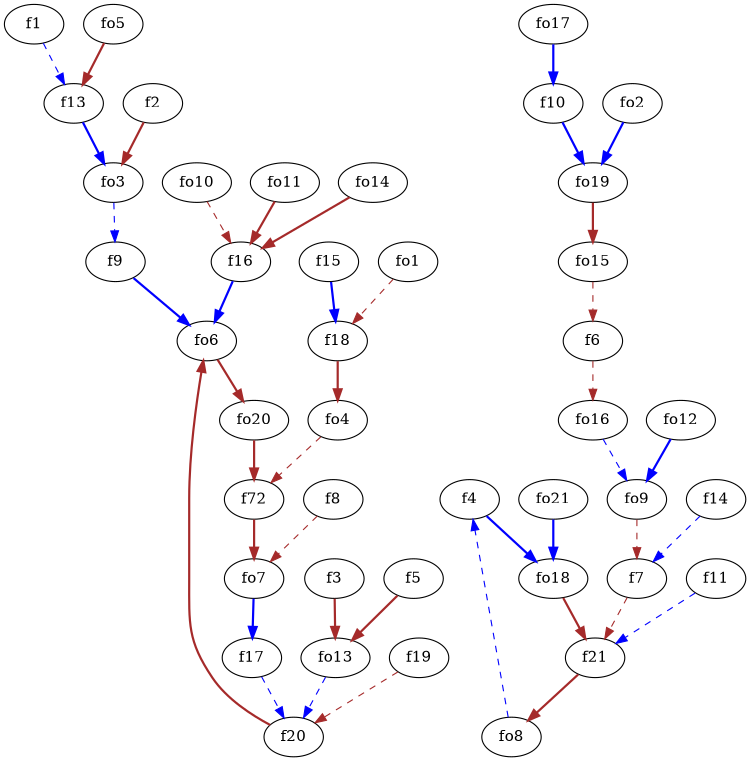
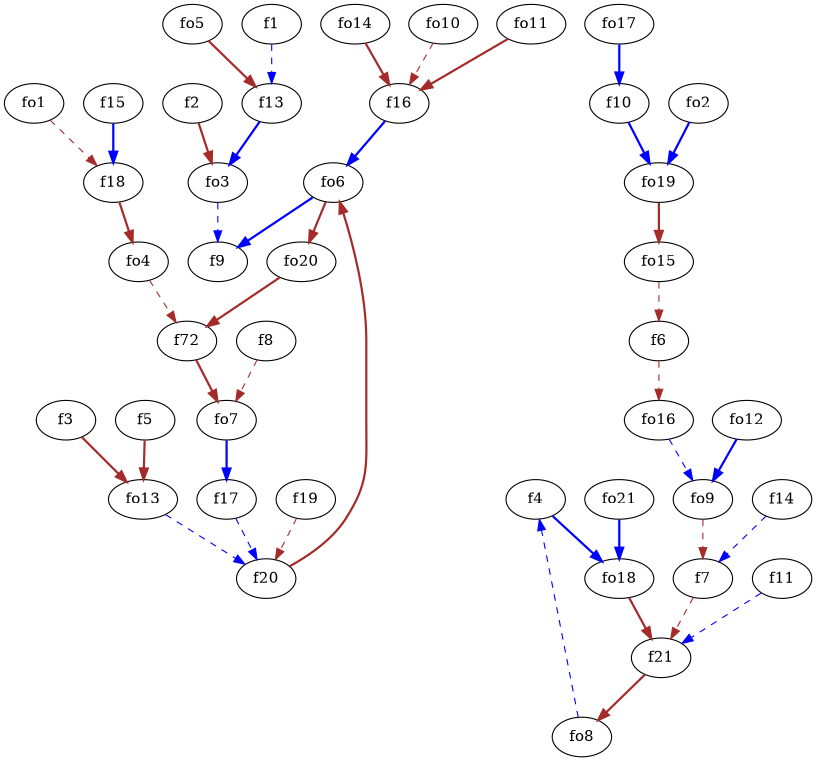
edge "f9" -> "fo6": reversed
